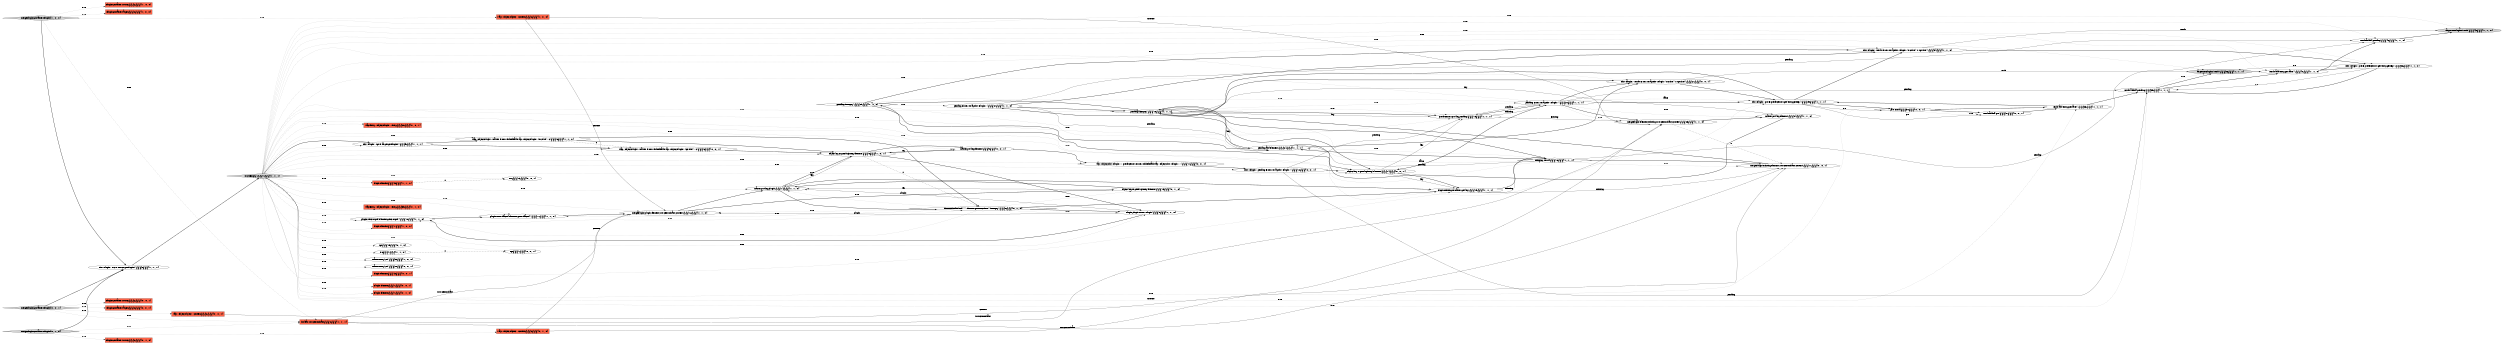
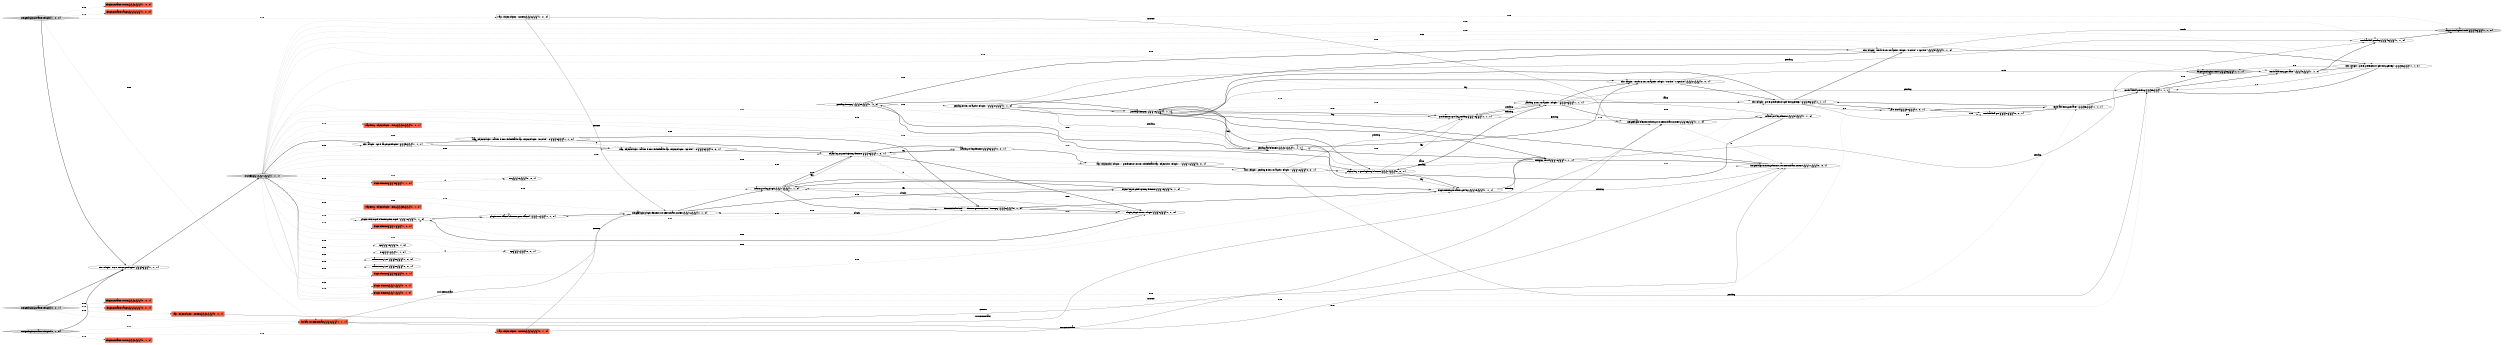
node "Map<Object,Object> context@@@2@@@['1', '0', '0']": fillcolor tomato -> white
